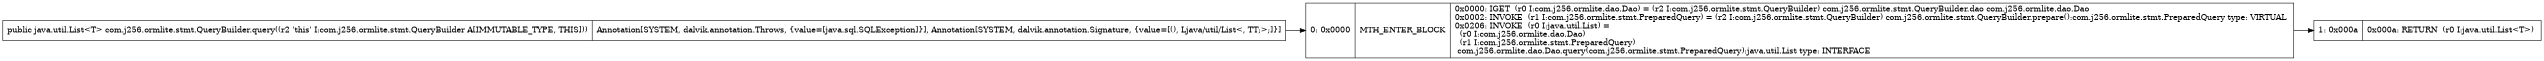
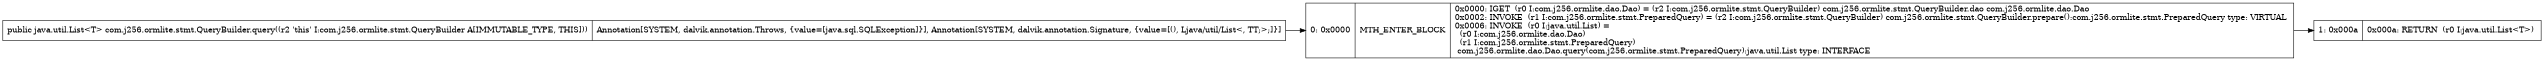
node "0: 0x0000": text "0x0206: INVOKE  (r0 I:java.util.List) =" -> "0x0006: INVOKE  (r0 I:java.util.List) ="
